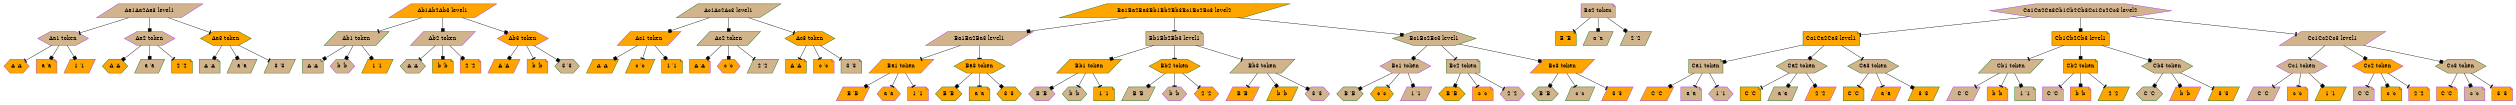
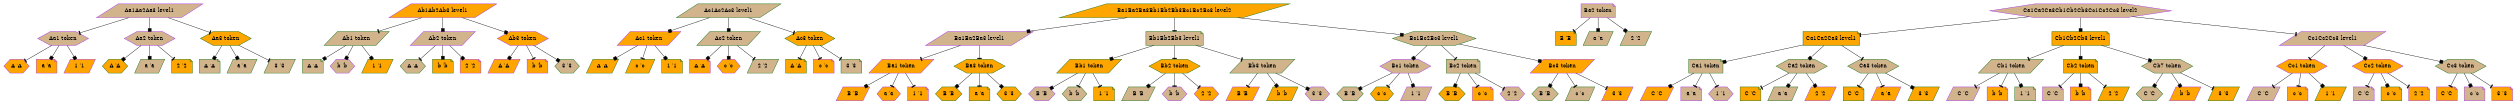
node "Cb3 token": label "Cb3 token" -> "Cb7 token"
node "Cc1 token": fillcolor tan -> orange
